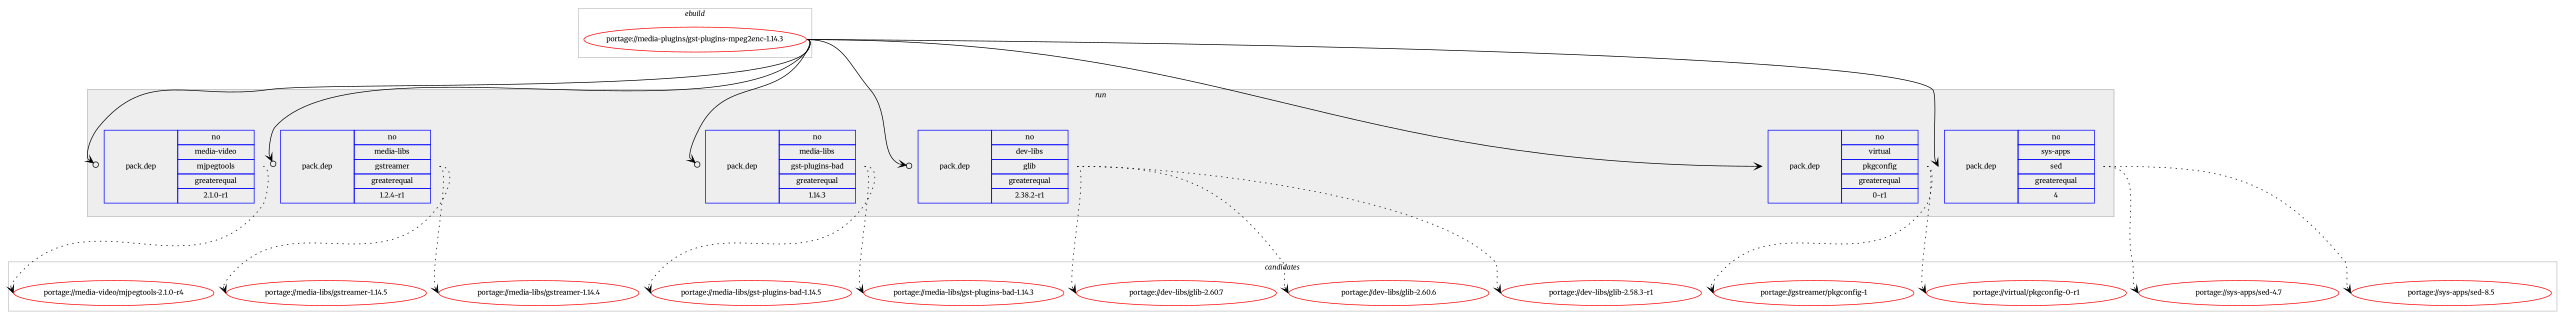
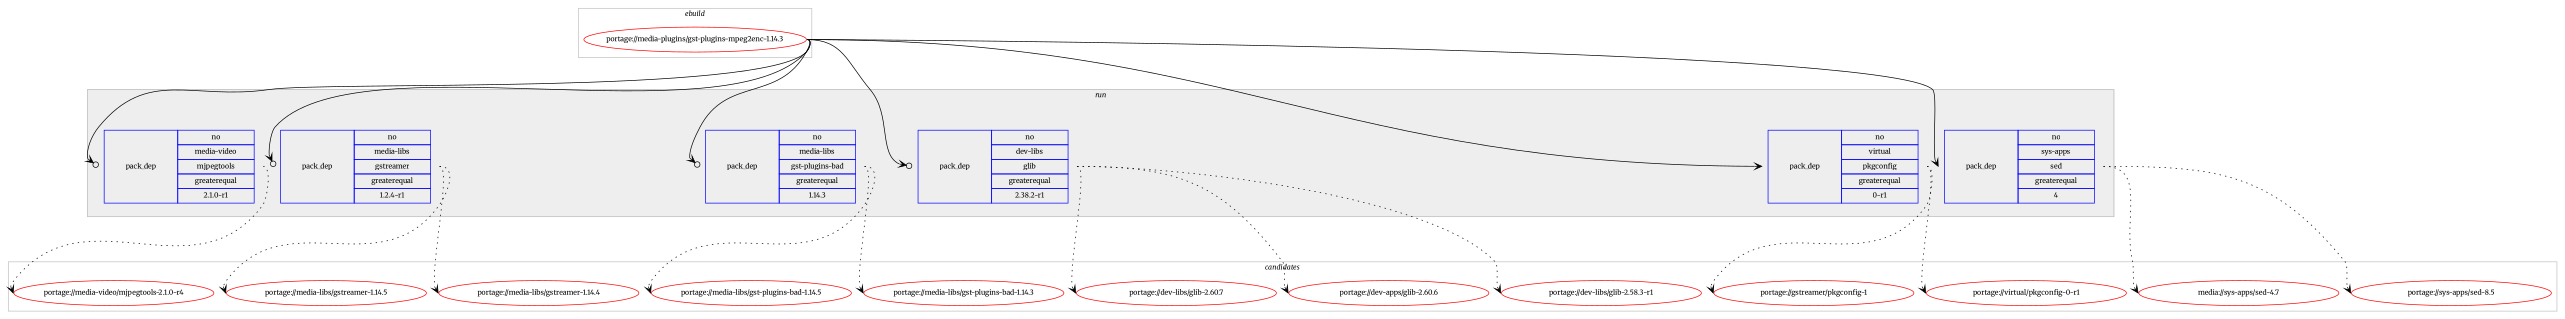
node "portage://dev-libs/glib-2.60.6": label "portage://dev-libs/glib-2.60.6" -> "portage://dev-apps/glib-2.60.6"
node "portage://sys-apps/sed-4.7": label "portage://sys-apps/sed-4.7" -> "media://sys-apps/sed-4.7"
